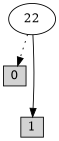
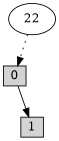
edge "22" -> "1": now "0" -> "1"
